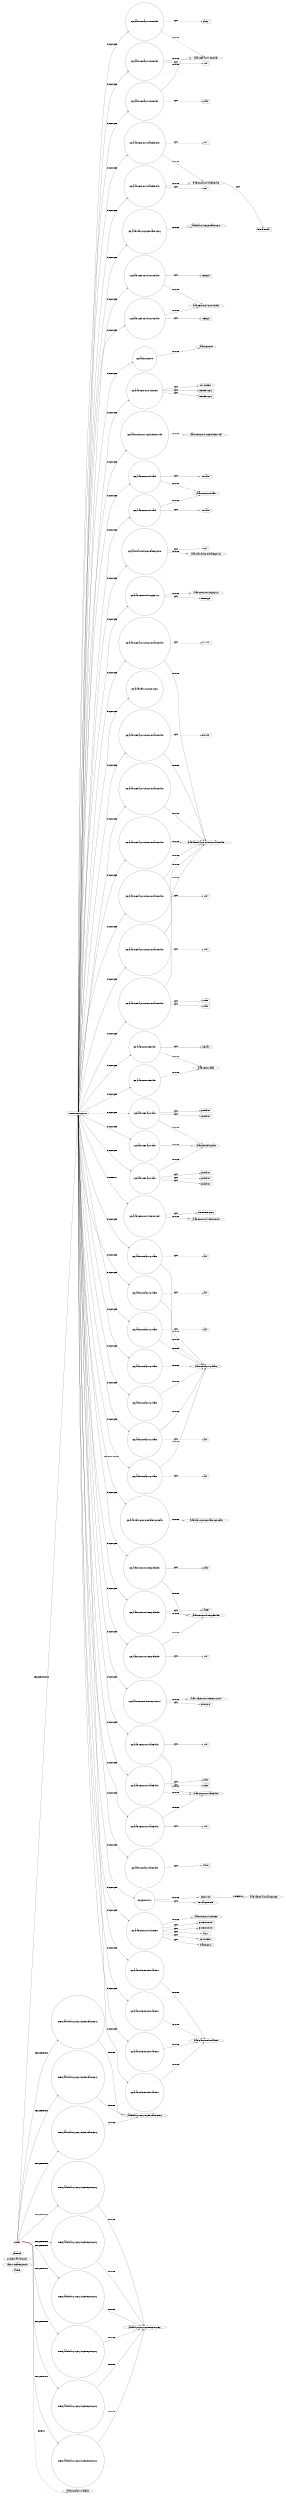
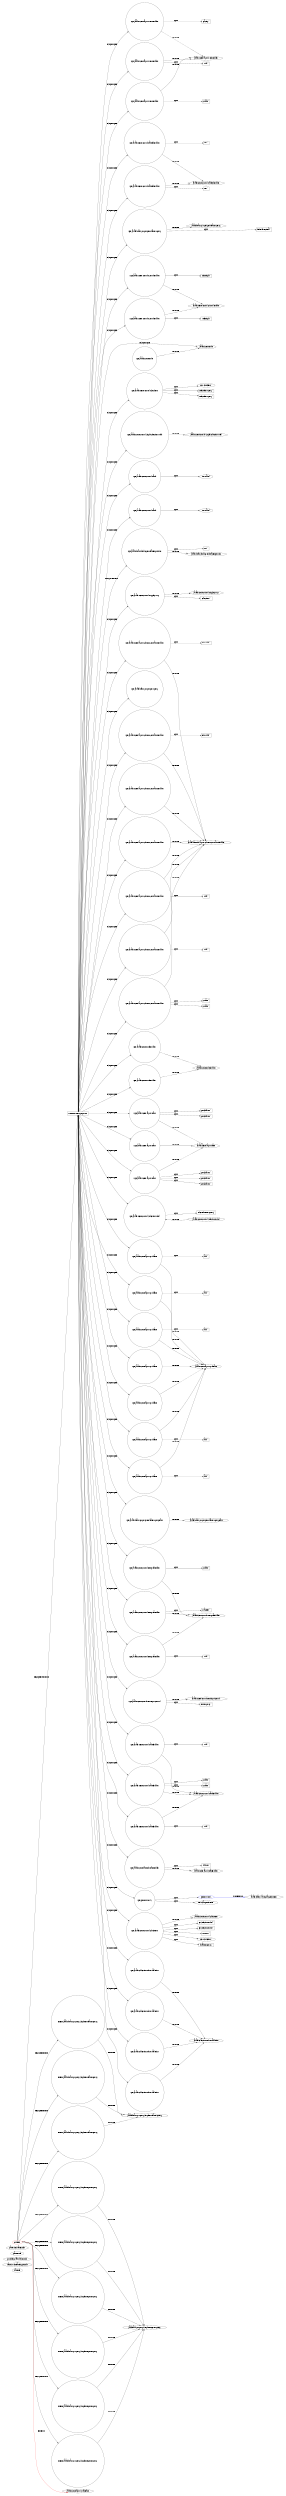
edge "javafx.scene.control.LabeledBuilder" -> "bindBidirectional()": now "VAR:javafx.beans.property.BooleanProperty" -> "bindBidirectional()"
node "javafx.scene.control.Label": removed
edge "METHOD_DECLARATION" -> "VAR:javafx.beans.binding.BooleanExpression": label "INSTANTIATE" -> "DECLARE_FIELD"
node "selectToggle()": label "selectToggle()" -> "collections()"
edge "METHOD_DECLARATION" -> "VAR:javafx.scene.Node": now "METHOD_DECLARATION" -> "javafx.scene.Node"
node "styleClass()": removed
node "javafx.scene.GridPane": label "javafx.scene.GridPane" -> "javafx.scene.NodeBuilder"
node "javafx.scene.binding.Pane": label "javafx.scene.binding.Pane" -> "javafx.scene.layout.Pane"
edge "METHOD_DECLARATION" -> "VAR:javafx.scene.control.SelectionModel": label "IMPLEMENT" -> "INSTANTIATE"
edge "VAR:javafx.scene.control.SelectionModel" -> "javafx.scene.control.SelectionModel": reversed
edge "METHOD_DECLARATION" -> "VAR:javafx.beans.property.BooleanPropertyBase": label "DECLARE_METHOD" -> "INSTANTIATE"
node "javafx.wrapText.control.TextInputControl": label "javafx.wrapText.control.TextInputControl" -> "javafx.scene.control.TextInputControl"
node "VAR:javafx.scene.layout.PaneBuilder": label "VAR:javafx.scene.layout.PaneBuilder" -> "VAR:javafx.scene.baseInfo.PaneBuilder"
node "javafx.scene.layout.PaneBuilder": added
node "javafx.baseInfo.value.ChangeListener": label "javafx.baseInfo.value.ChangeListener" -> "javafx.beans.value.ChangeListener"
edge "VAR:ANONYMOUS" -> "ANONYMOUS": label "OF_TYPE" -> "CALL"
node "layout()": label "layout()" -> "setItems()"
node "patternInstancesInfo": added
